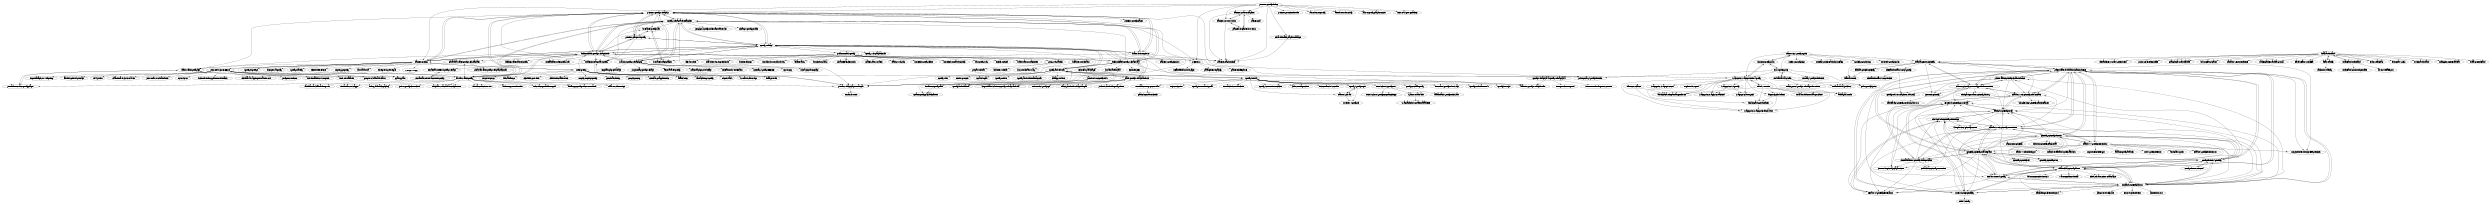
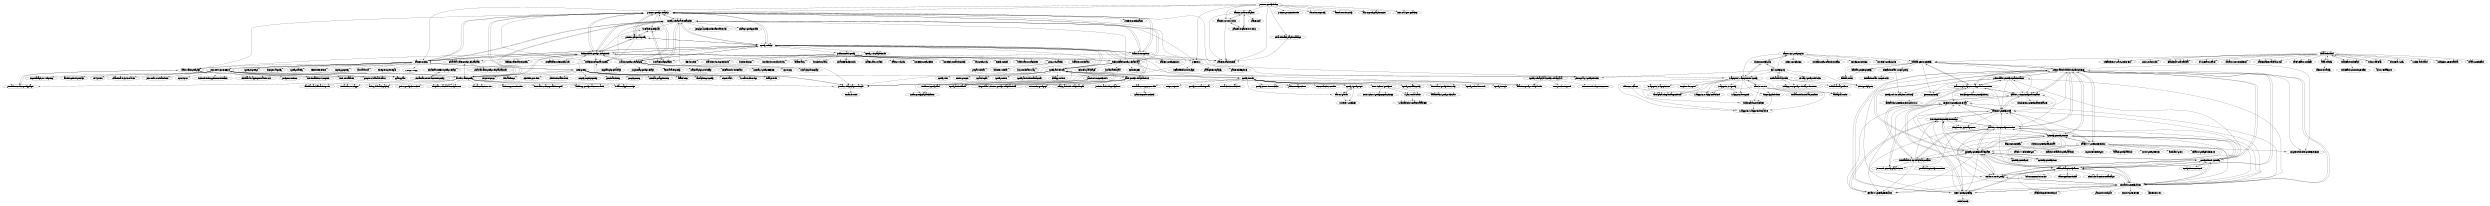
node "Jonno12345/TileIconifier": label "Jonno12345/TileIconifier" -> "Jonno12345/Orchis"
node "zmb/react-spreadsheet-grid": label "zmb/react-spreadsheet-grid" -> "denisraslov/react-spreadsheet-grid"
node "tvillarete/uid-music-js": label "tvillarete/uid-music-js" -> "tvillarete/apple-music-js"
